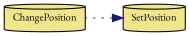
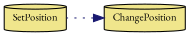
edge "ChangePosition" -> "SetPosition": reversed
